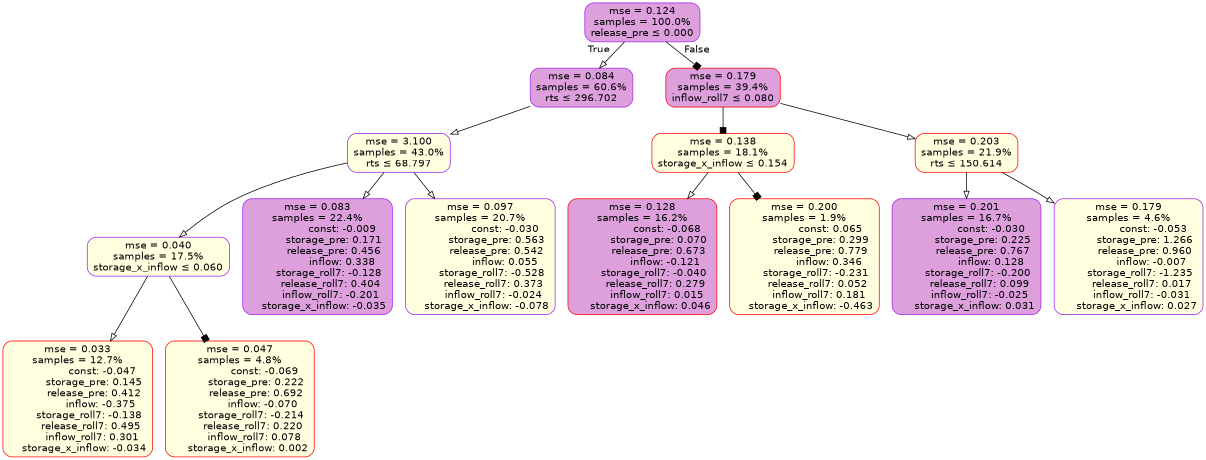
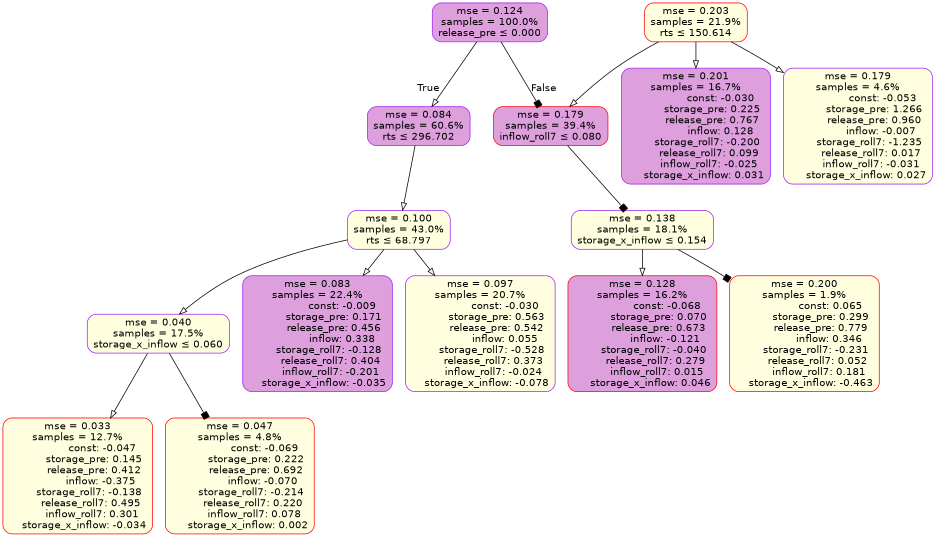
edge "mse = 0.179 samples = 39.4% inflow_roll7 ≤ 0.080" -> "mse = 0.203 samples = 21.9% rts ≤ 150.614": reversed
node "mse = 3.100 samples = 43.0% rts ≤ 68.797": label "mse = 3.100 samples = 43.0% rts ≤ 68.797" -> "mse = 0.100 samples = 43.0% rts ≤ 68.797"
node "mse = 0.138 samples = 18.1% storage_x_inflow ≤ 0.154": color red -> purple
